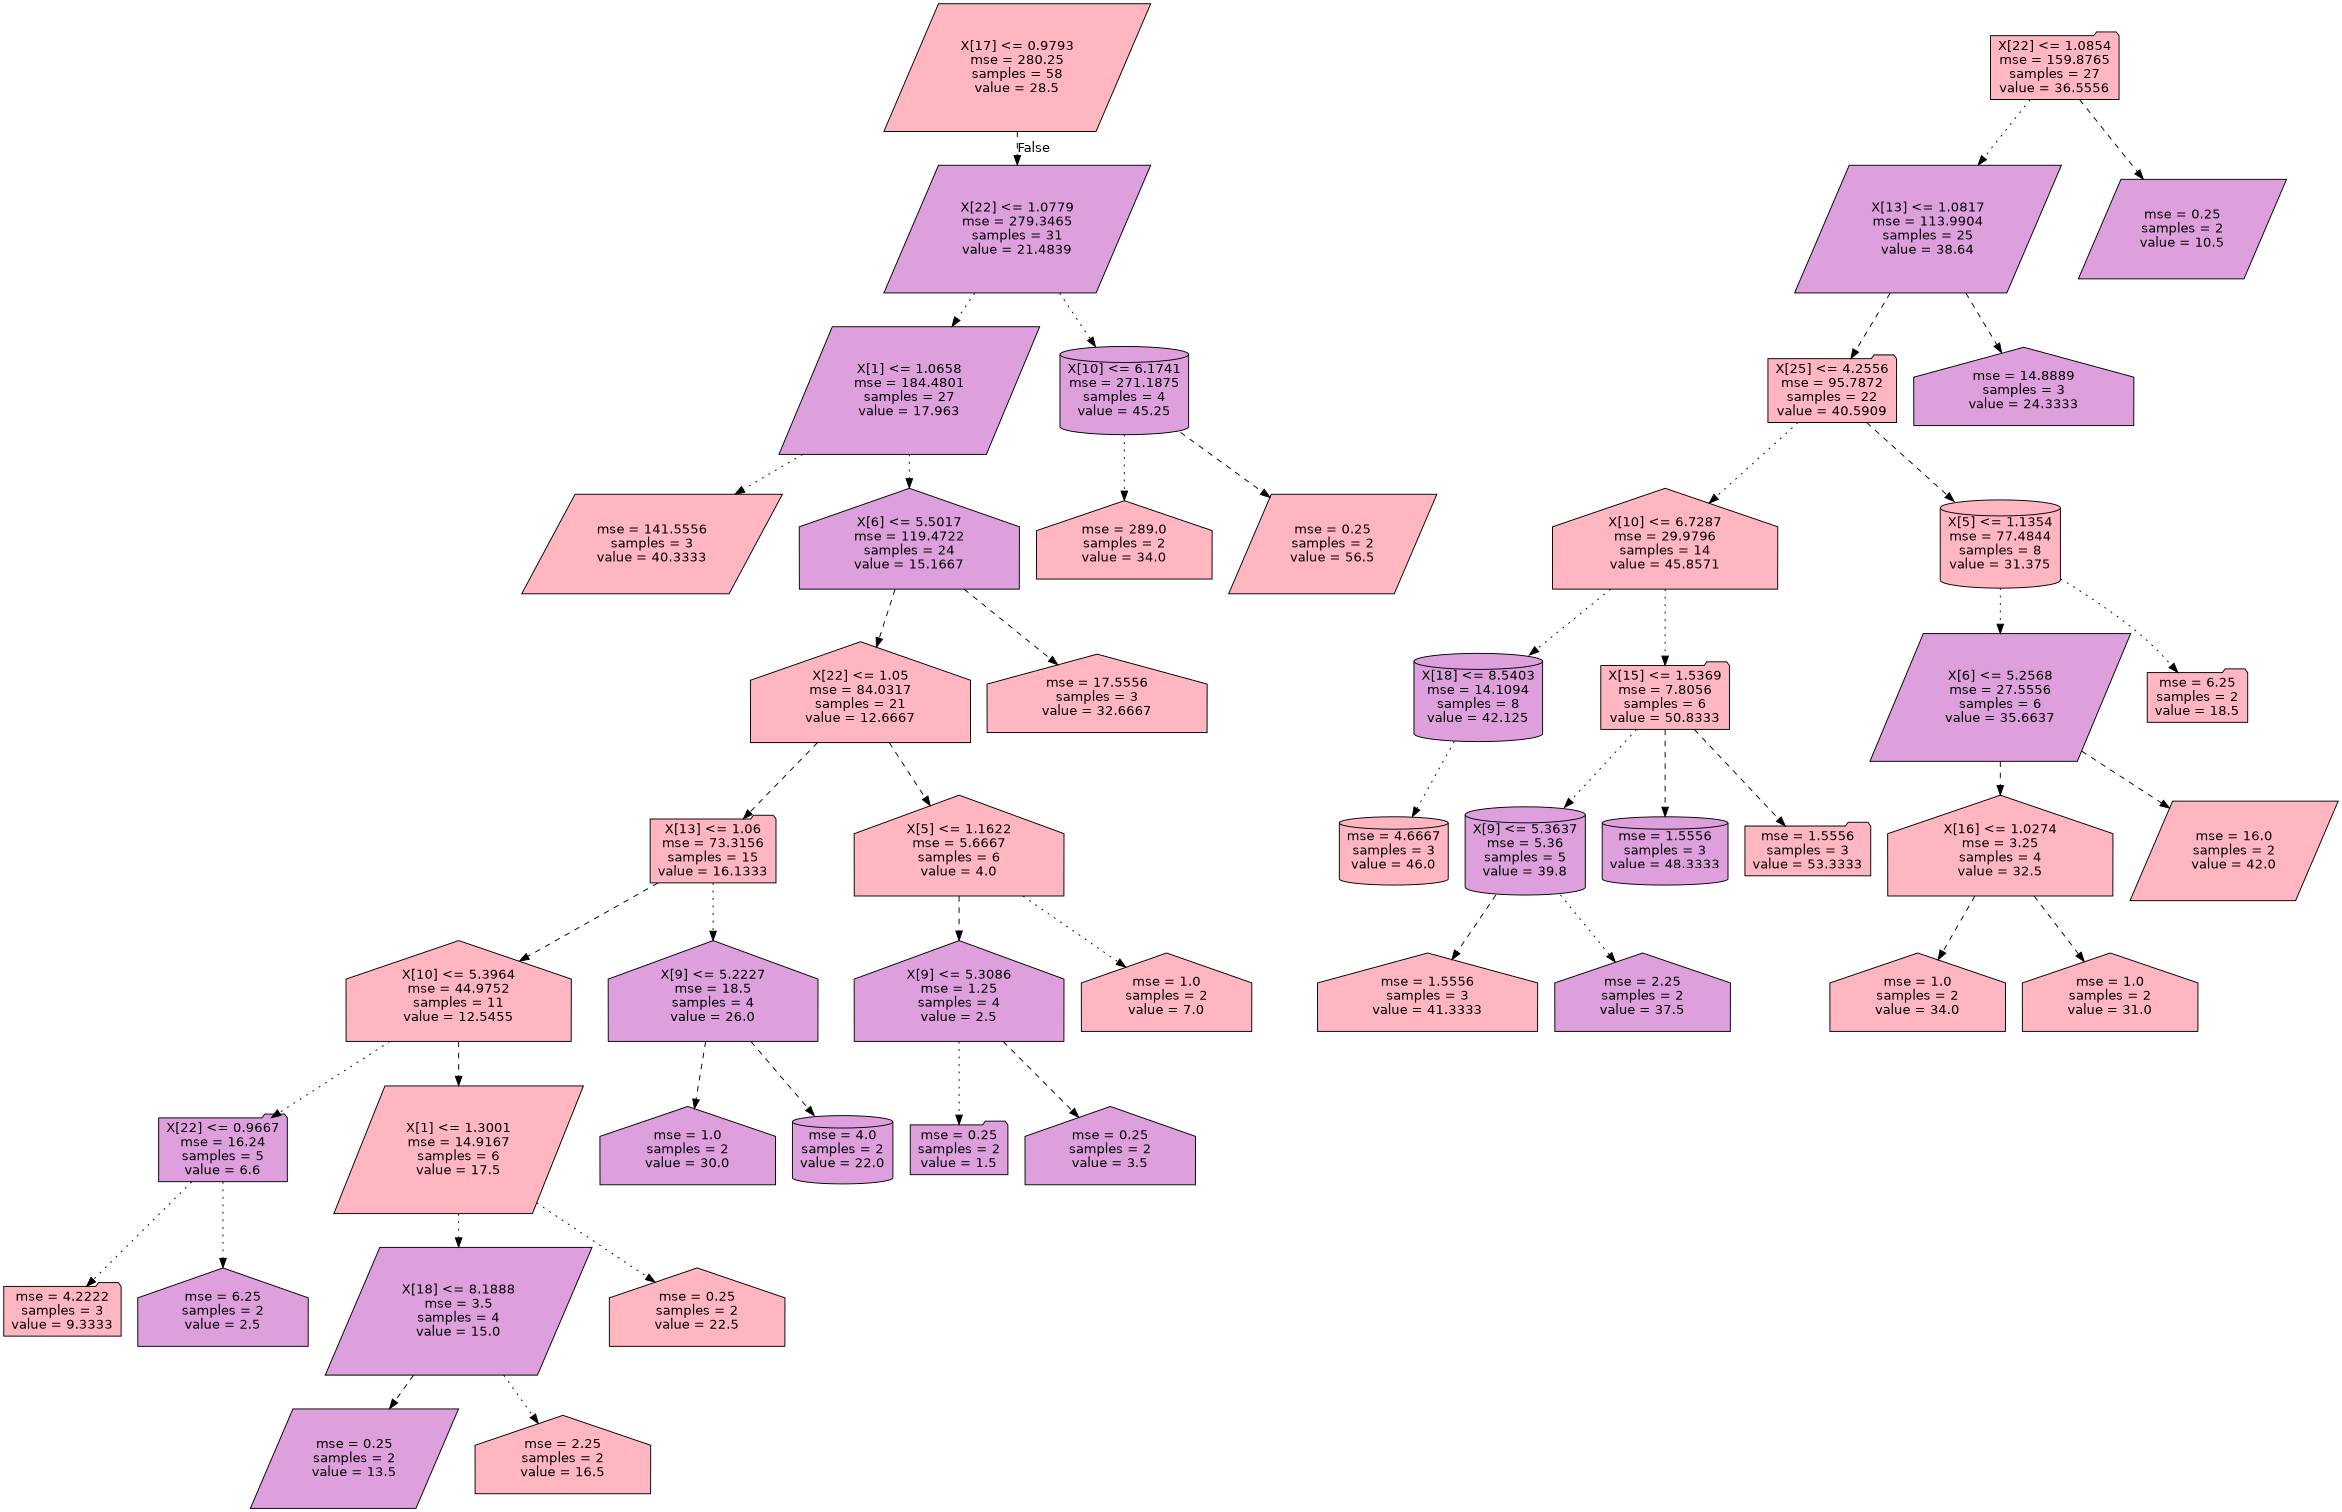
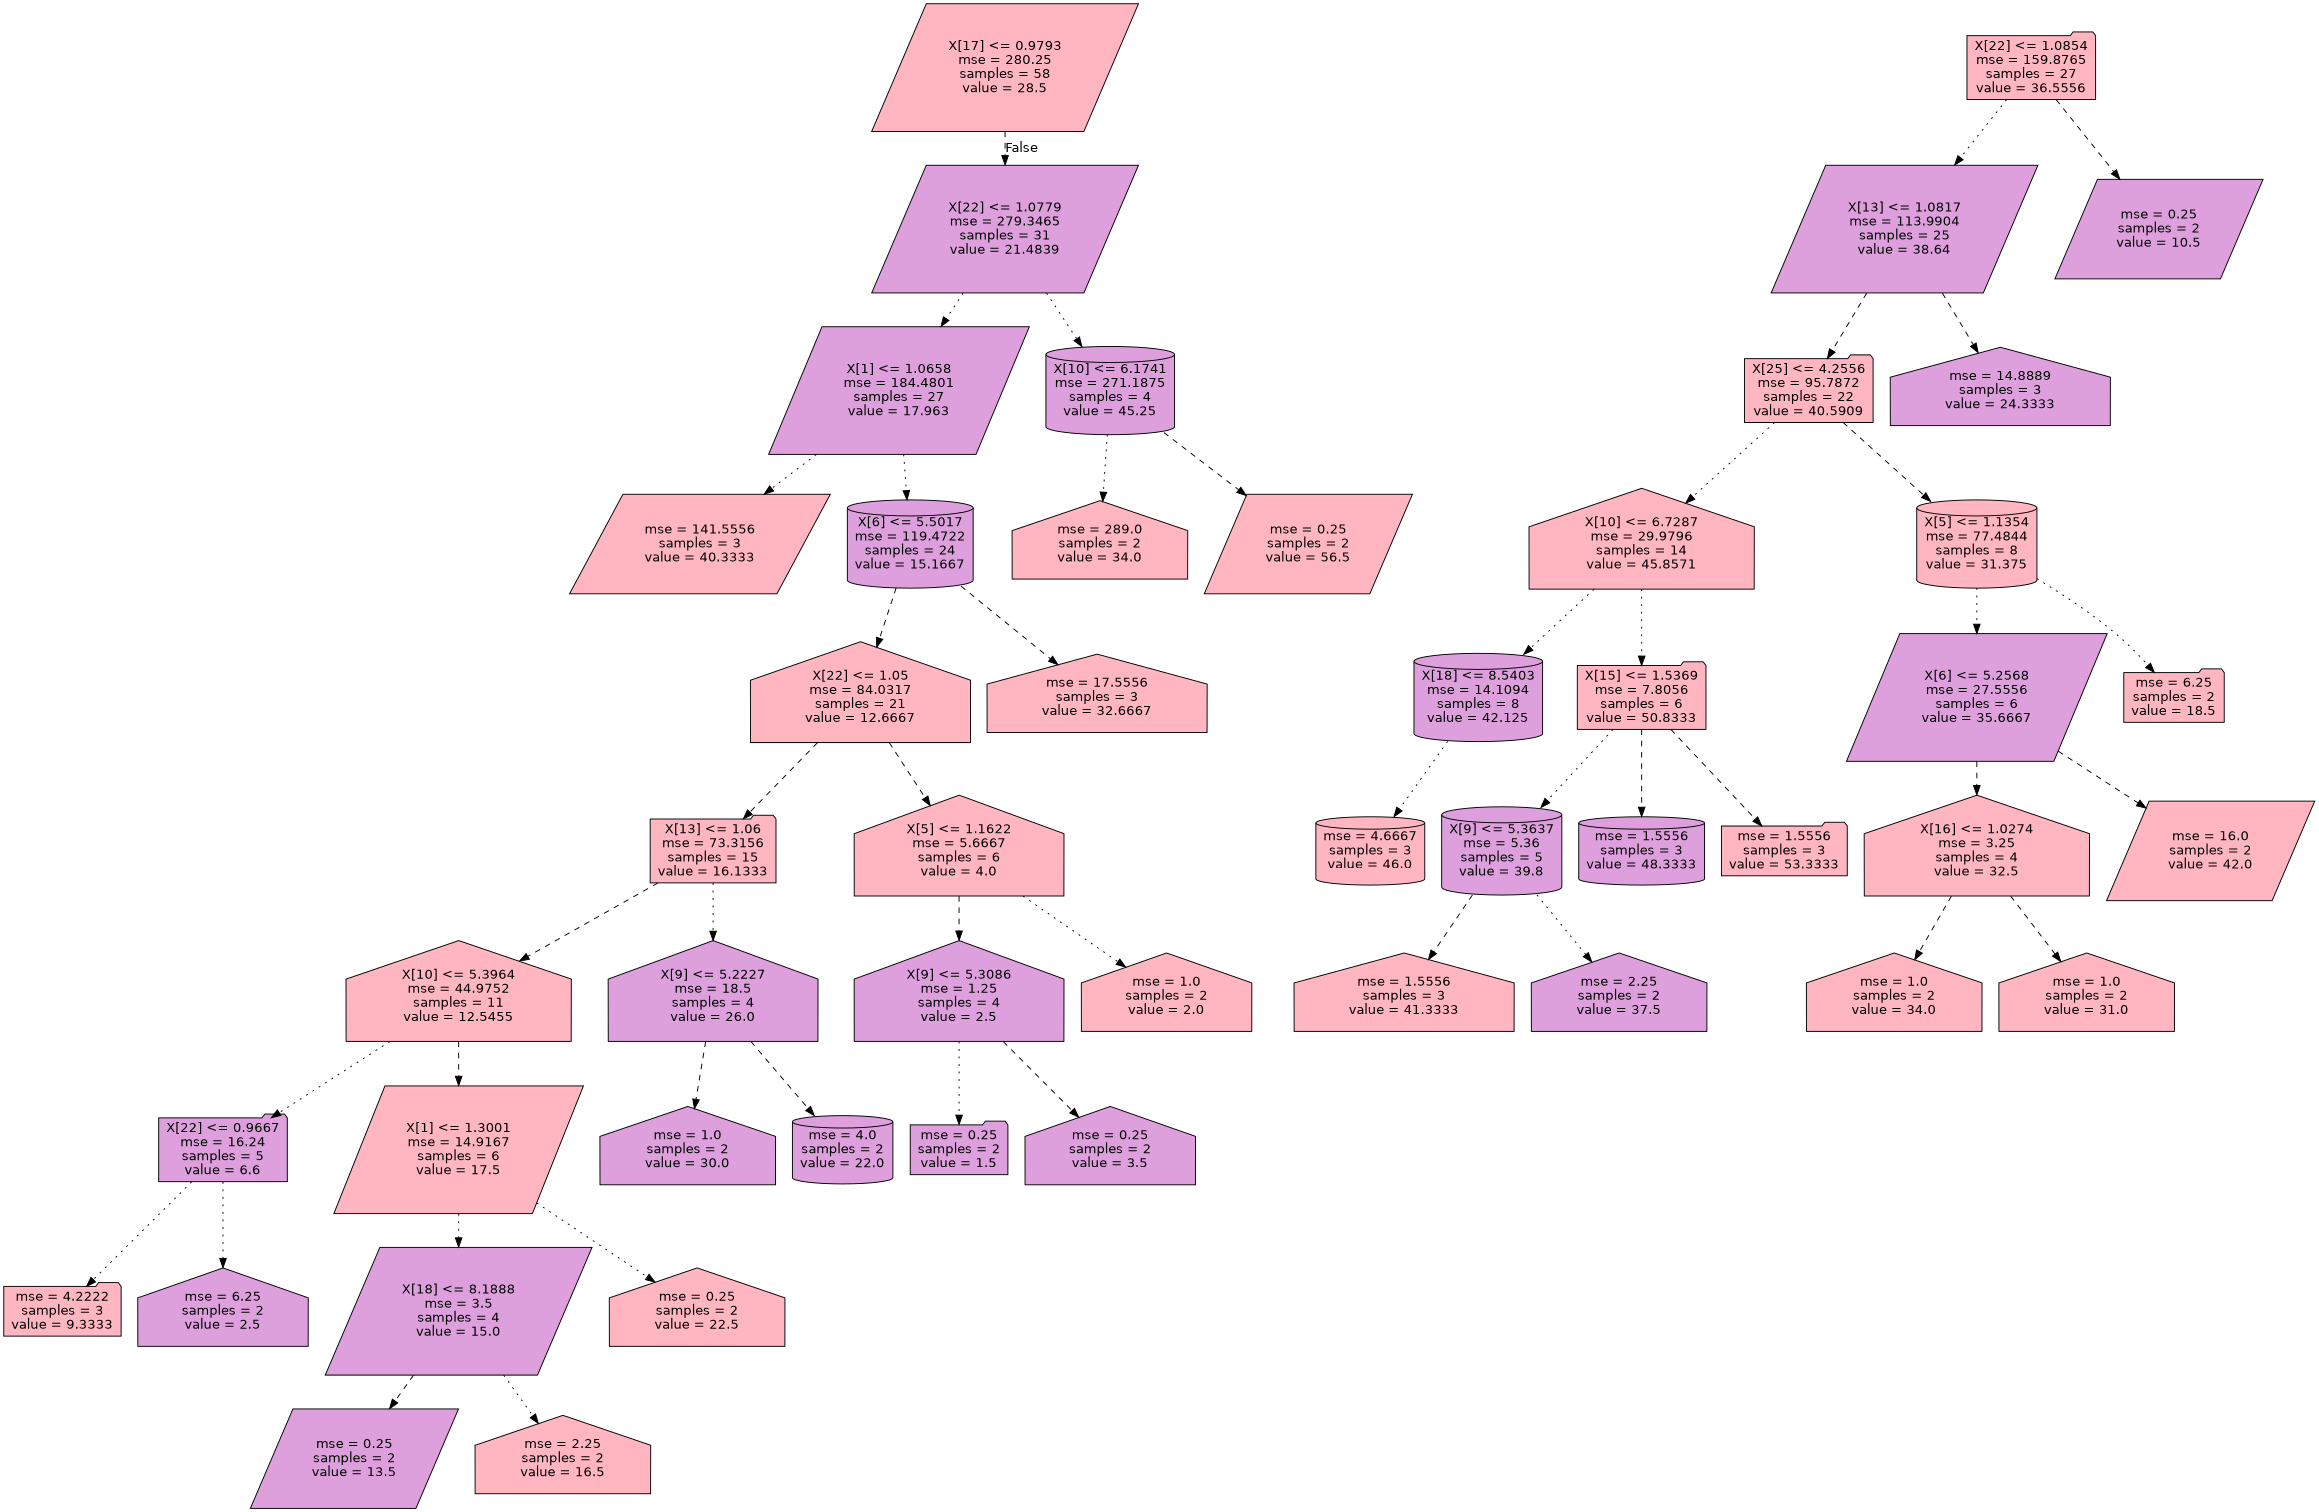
node "X[6] <= 5.5017 mse = 119.4722 samples = 24 value = 15.1667": shape house -> cylinder
node "X[6] <= 5.2568 mse = 27.5556 samples = 6 value = 35.6637": label "X[6] <= 5.2568 mse = 27.5556 samples = 6 value = 35.6637" -> "X[6] <= 5.2568 mse = 27.5556 samples = 6 value = 35.6667"
node "mse = 1.0 samples = 2 value = 7.0": label "mse = 1.0 samples = 2 value = 7.0" -> "mse = 1.0 samples = 2 value = 2.0"
